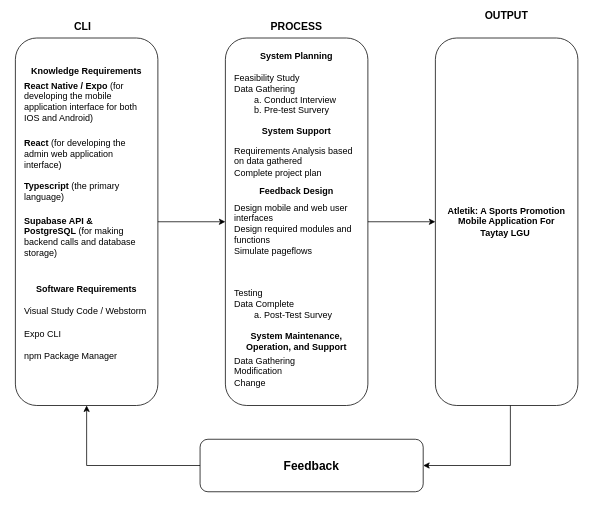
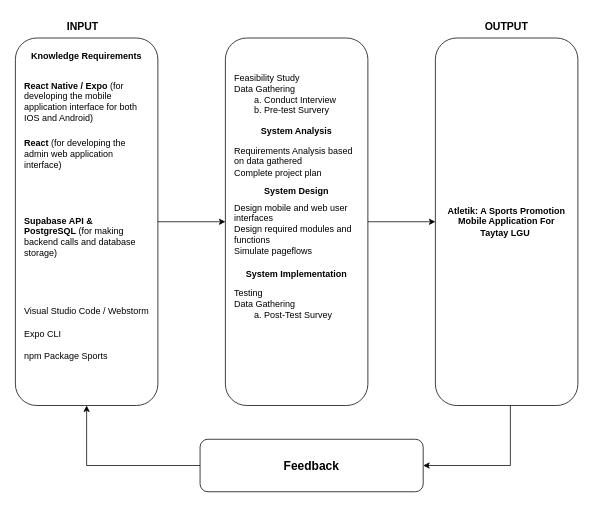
node "OUTPUT": moved (507, 15) -> (507, 27)
node "CLI": label "CLI" -> "INPUT"
node "PROCESS": removed
node "System Planning": removed
node "Knowledge Requirements": moved (87, 72) -> (87, 57)
node "System Support": label "System Support" -> "System Analysis"
node "Typescript (the primary language)": removed
node "Feedback Design": label "Feedback Design" -> "System Design"
node "System Implementation": added
node "Software Requirements": removed
node "Testing Data Complete a. Post-Test Survey": label "Testing Data Complete a. Post-Test Survey" -> "Testing Data Gathering a. Post-Test Survey"
node "Visual Study Code / Webstorm": label "Visual Study Code / Webstorm" -> "Visual Studio Code / Webstorm"
node "System Maintenance, Operation, and Support": removed
node "npm Package Manager": label "npm Package Manager" -> "npm Package Sports"
node "Data Gathering Modification Change": removed
